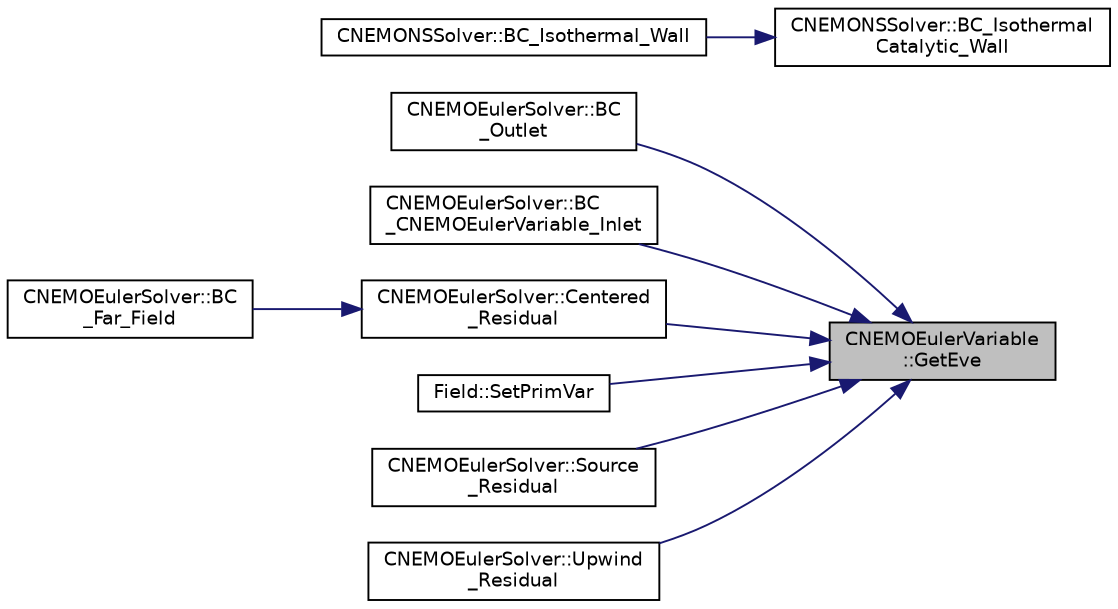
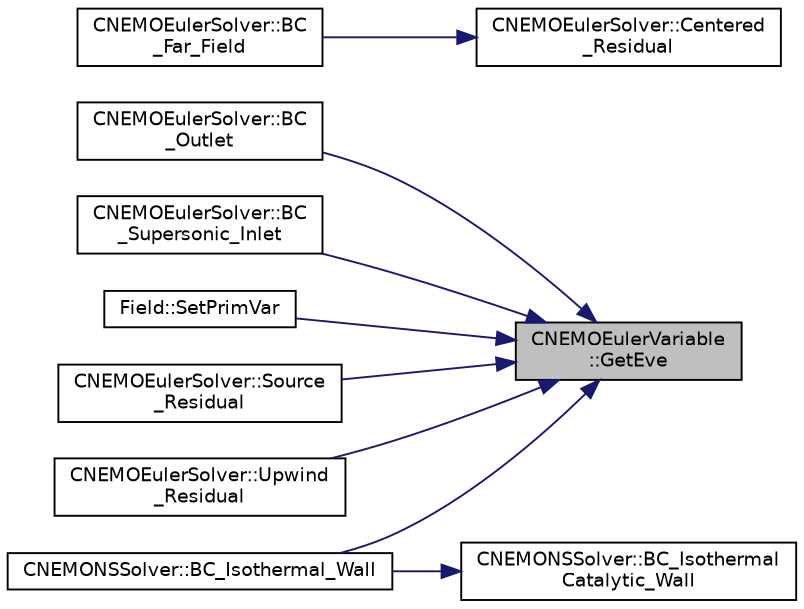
node "CNEMOEulerSolver::BC _CNEMOEulerVariable_Inlet": label "CNEMOEulerSolver::BC _CNEMOEulerVariable_Inlet" -> "CNEMOEulerSolver::BC _Supersonic_Inlet"
edge "CNEMOEulerSolver::Centered _Residual" -> "CNEMOEulerVariable ::GetEve": now "CNEMONSSolver::BC_Isothermal_Wall" -> "CNEMOEulerVariable ::GetEve"
